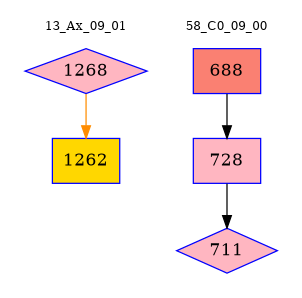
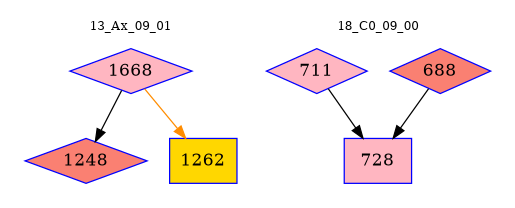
cluster "58_C0_09_00": label "58_C0_09_00" -> "18_C0_09_00"
node "1268": label "1268" -> "1668"
node "688": shape box -> diamond
node "1248": added
edge "728" -> "711": reversed
